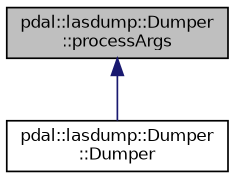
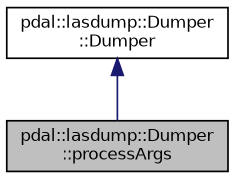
edge "pdal::lasdump::Dumper ::Dumper" -> "pdal::lasdump::Dumper ::processArgs": reversed
